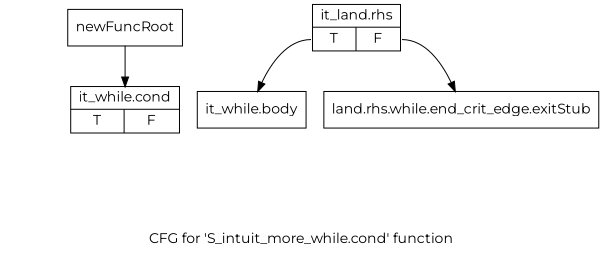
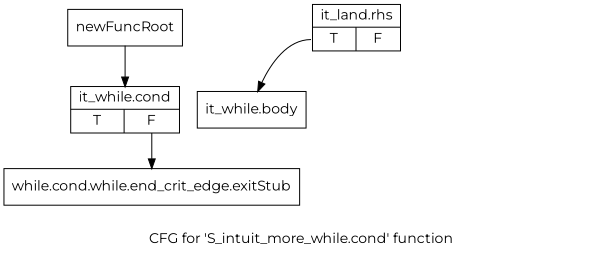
node "land.rhs.while.end_crit_edge.exitStub": removed
node "while.cond.while.end_crit_edge.exitStub": added
